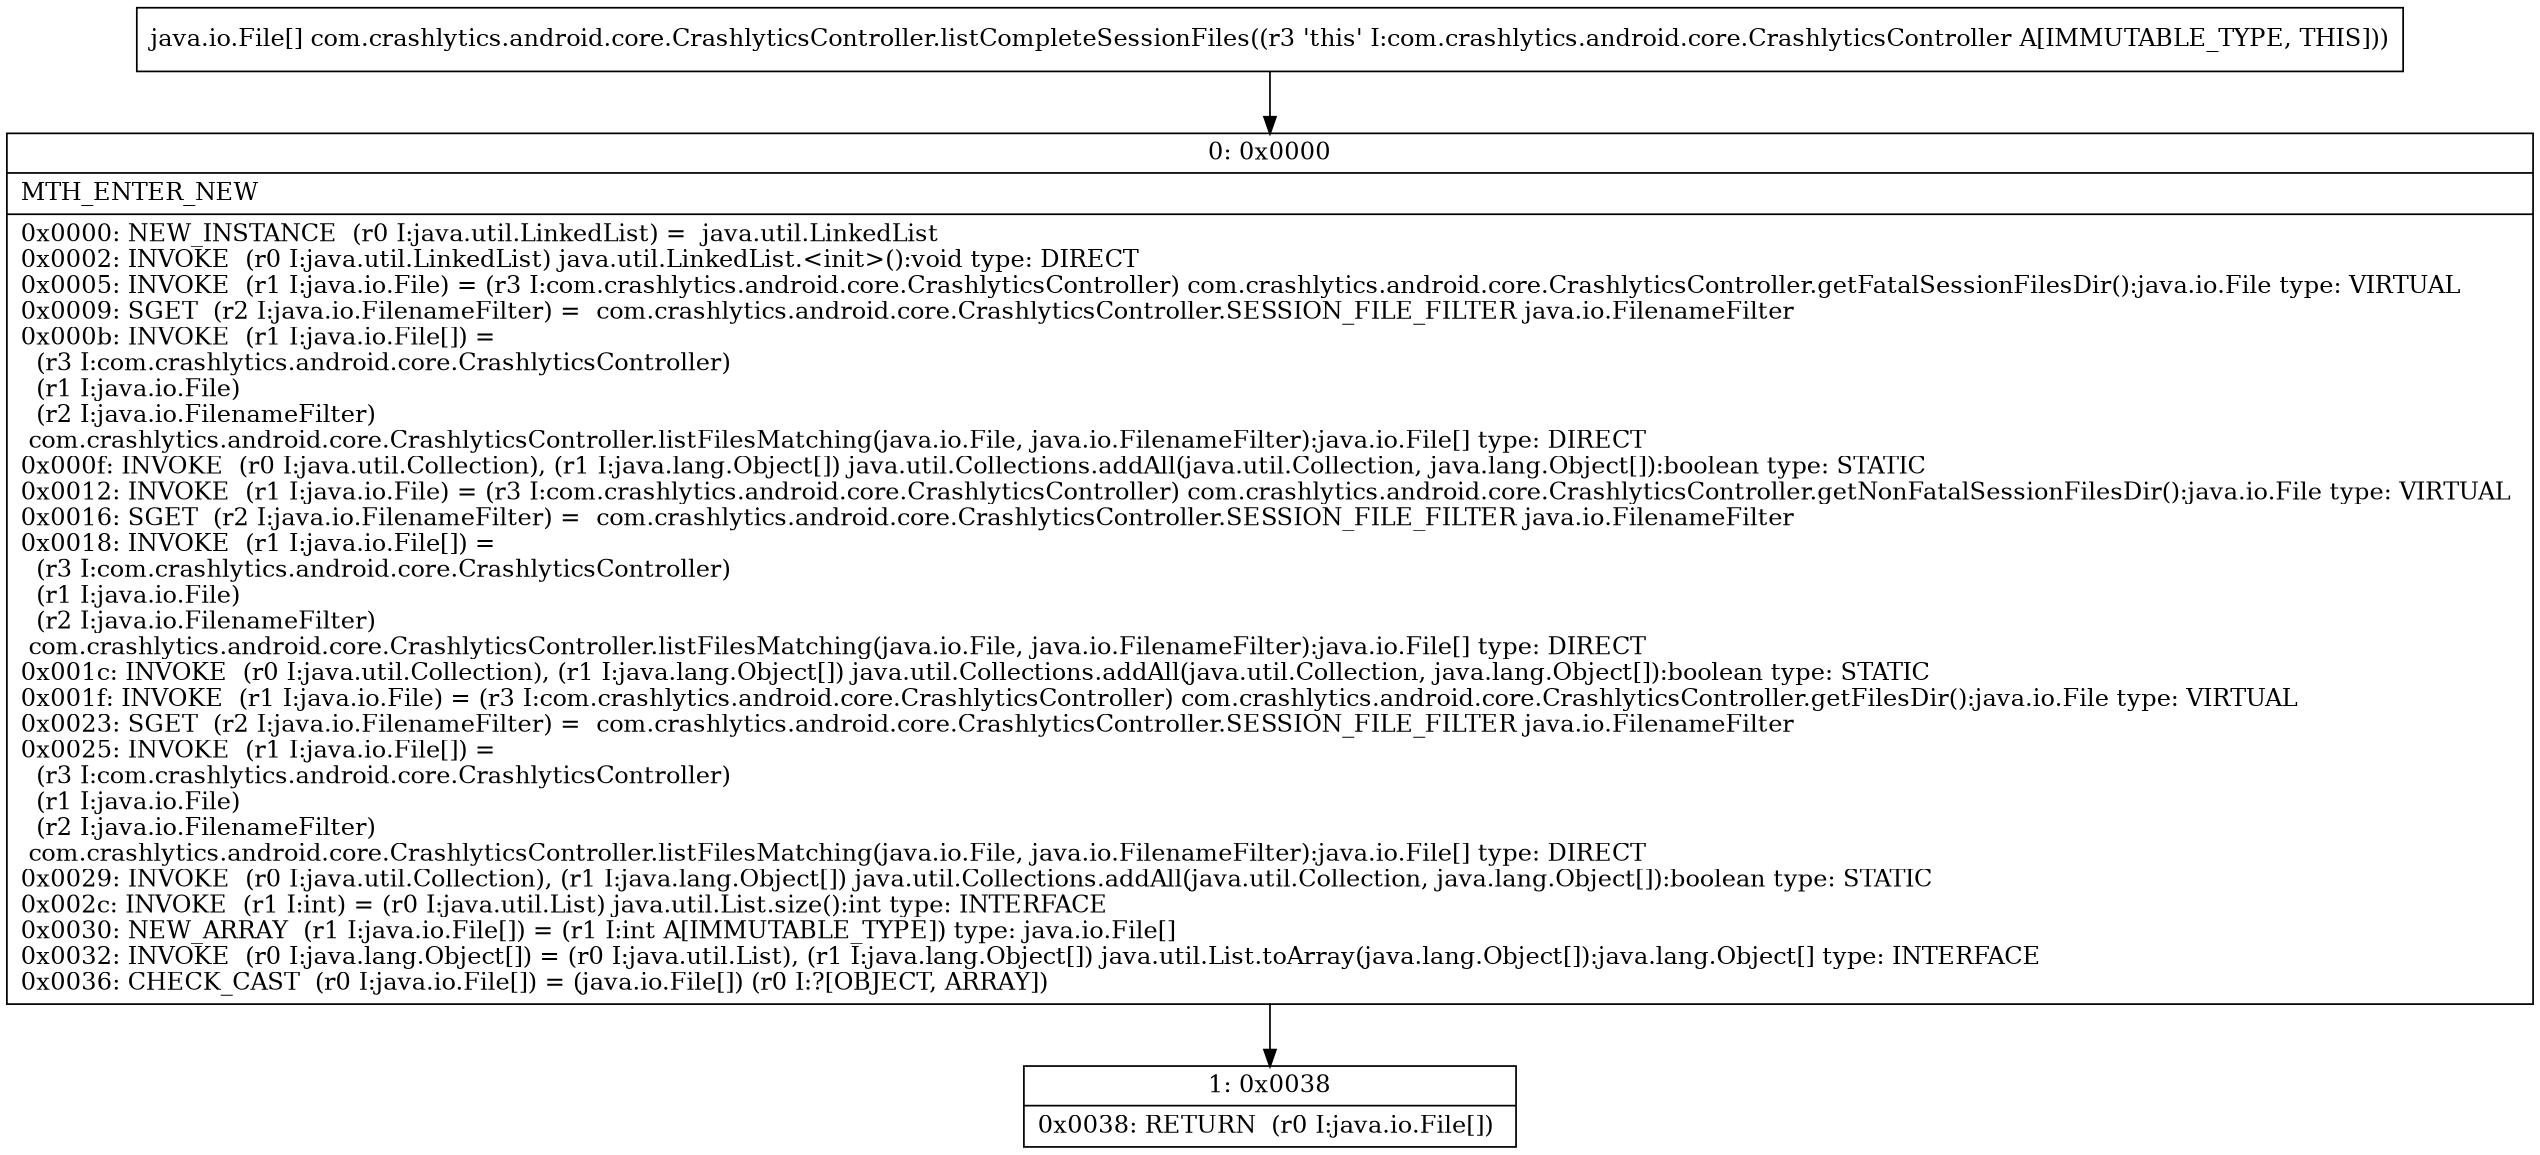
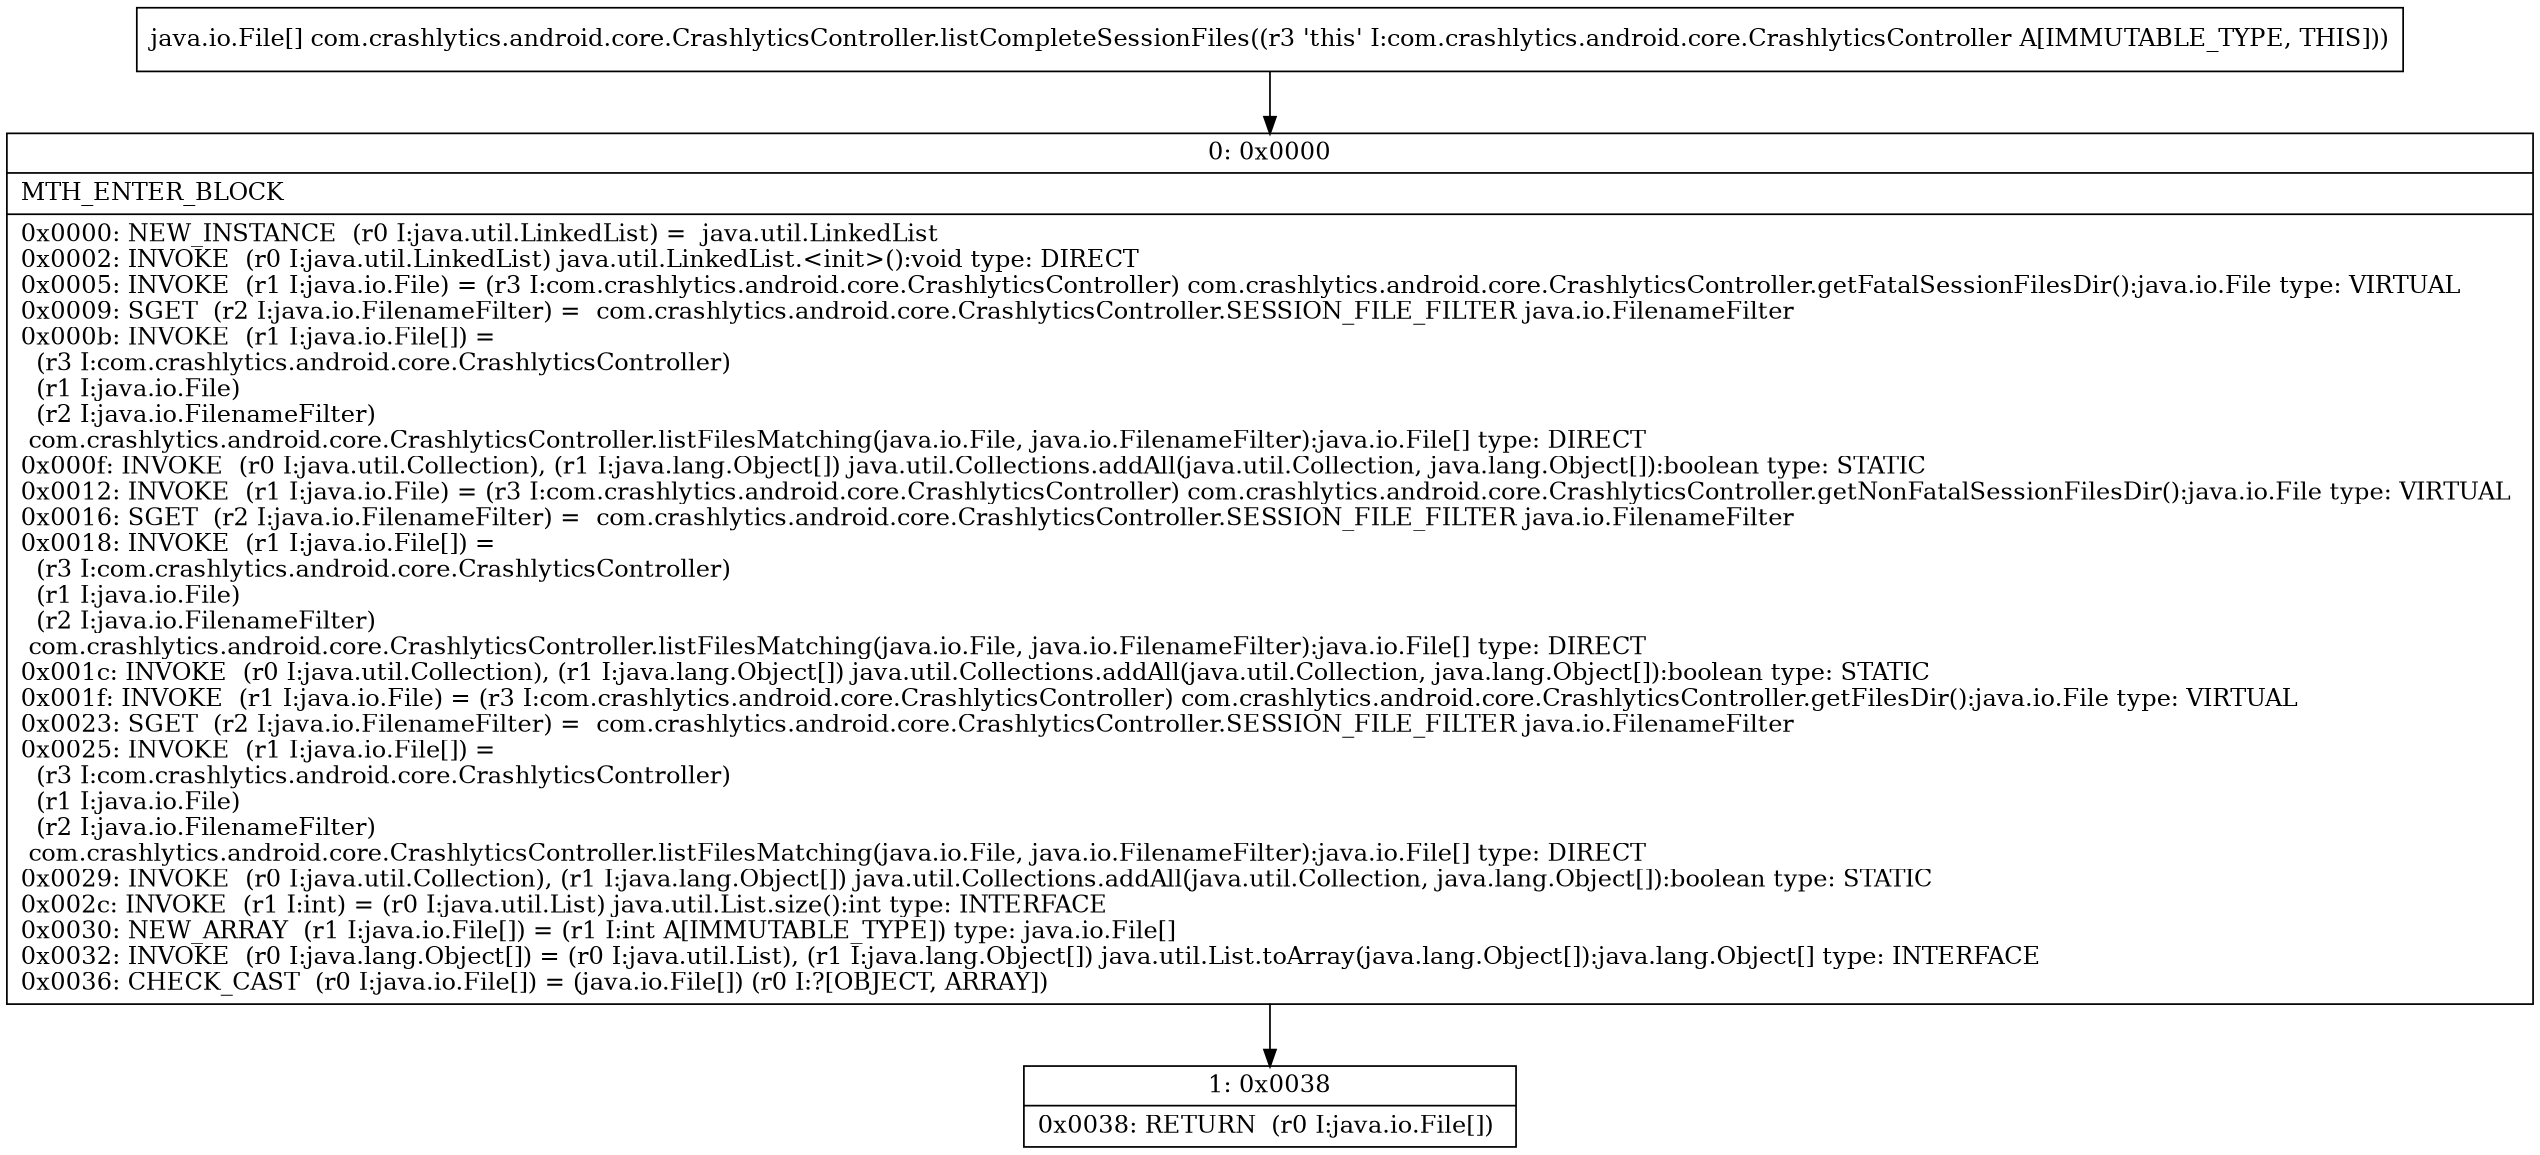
node "0: 0x0000": text "MTH_ENTER_NEW" -> "MTH_ENTER_BLOCK"
